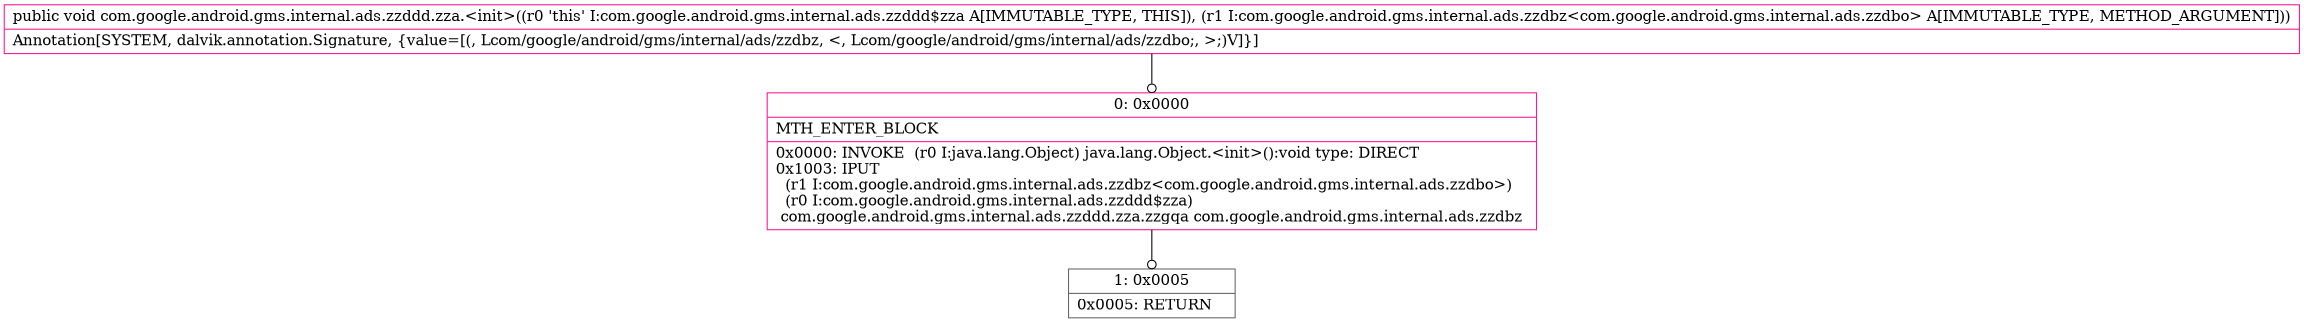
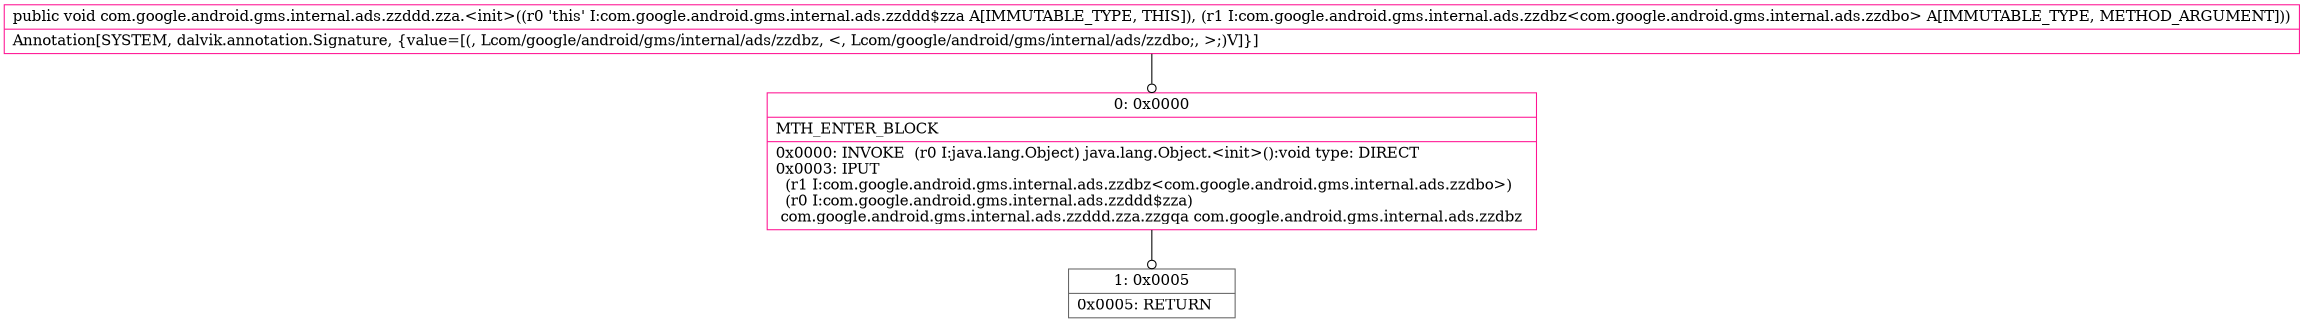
node "0: 0x0000": text "0x1003: IPUT" -> "0x0003: IPUT"
